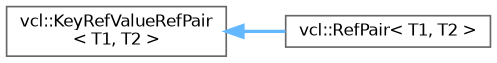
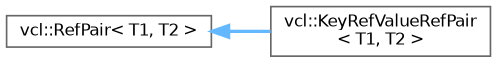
edge "vcl::RefPair< T1, T2 >" -> "vcl::KeyRefValueRefPair < T1, T2 >": reversed
